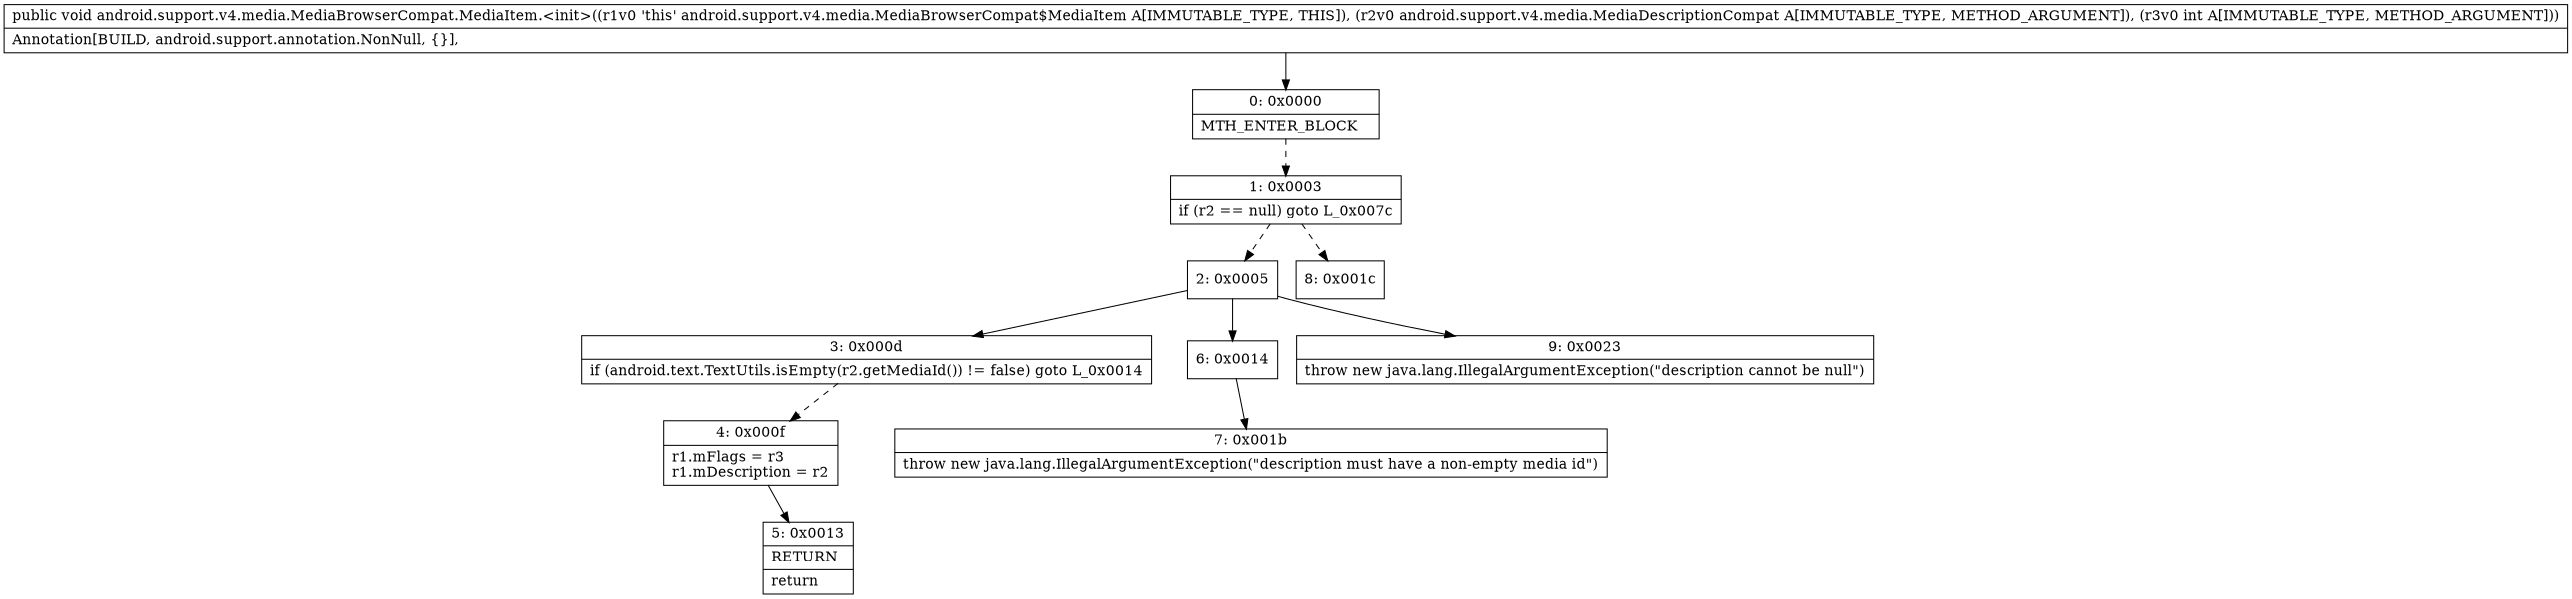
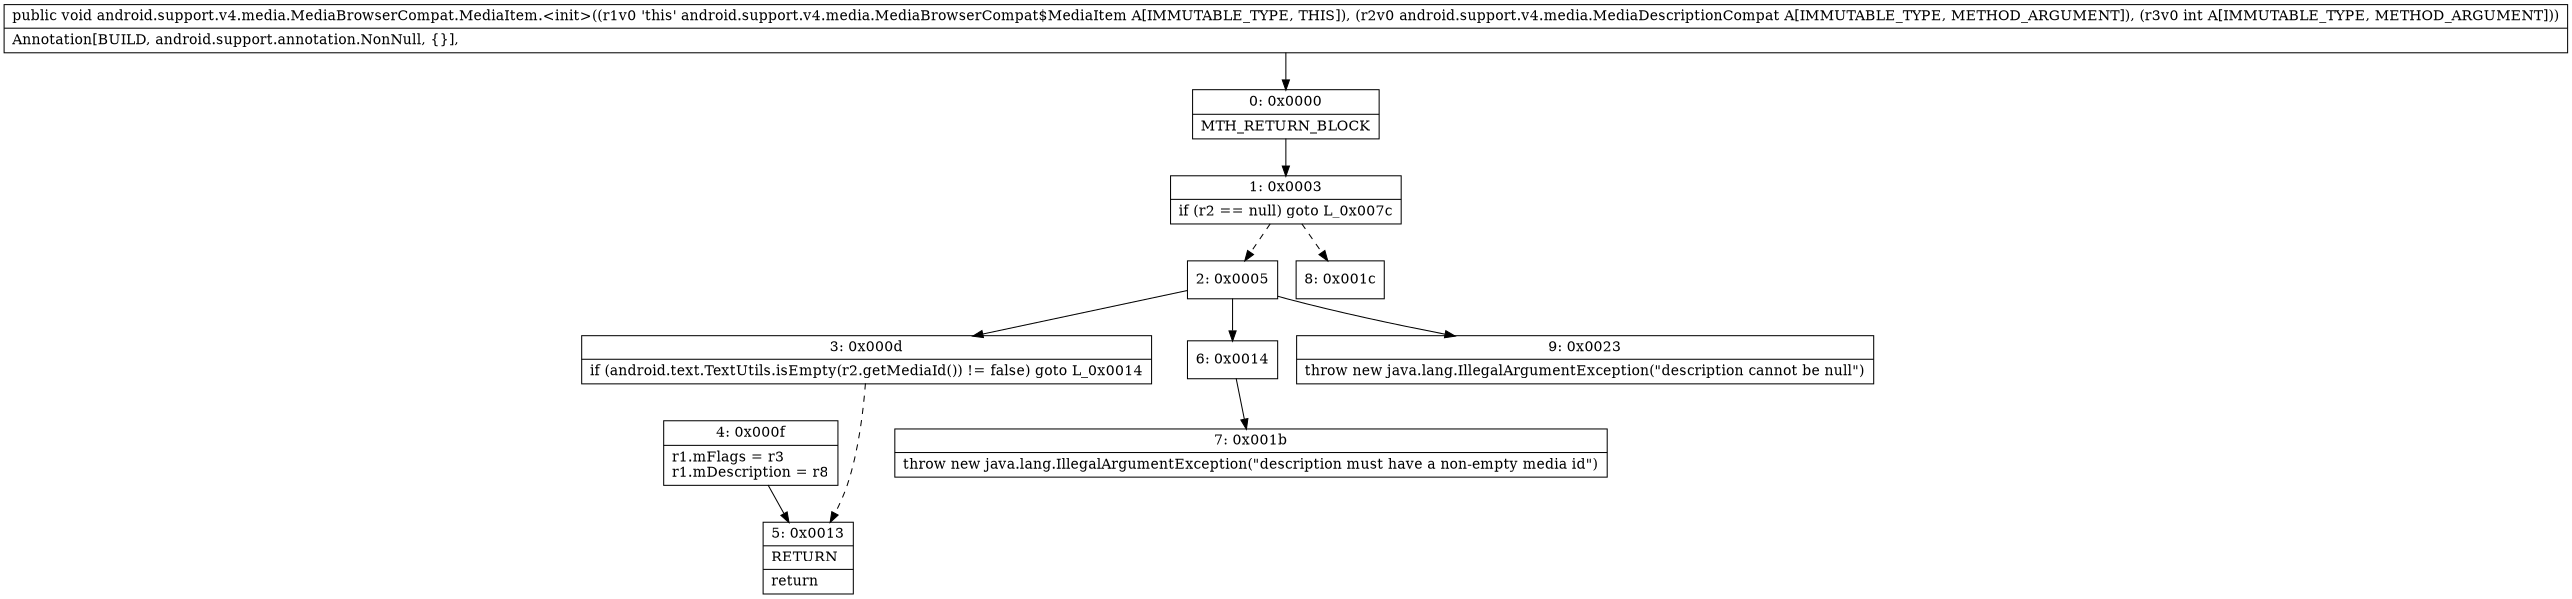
node "0: 0x0000": text "MTH_ENTER_BLOCK" -> "MTH_RETURN_BLOCK"
edge "0: 0x0000" -> "1: 0x0003": style dashed -> solid
edge "3: 0x000d" -> "4: 0x000f": now "3: 0x000d" -> "5: 0x0013"
node "4: 0x000f": text "r1.mDescription = r2" -> "r1.mDescription = r8"
